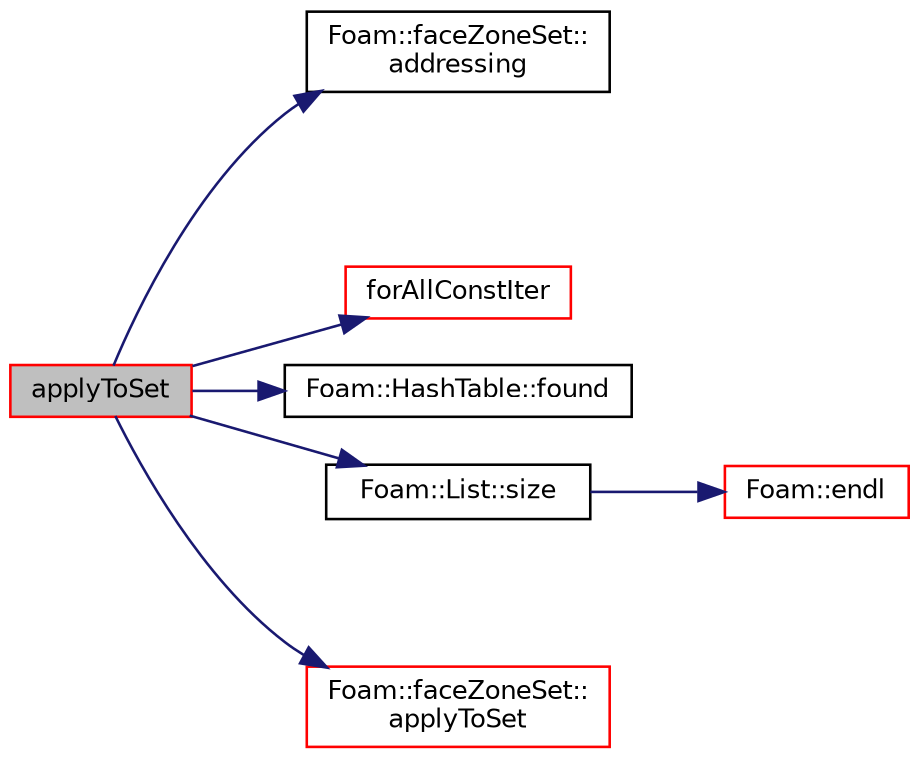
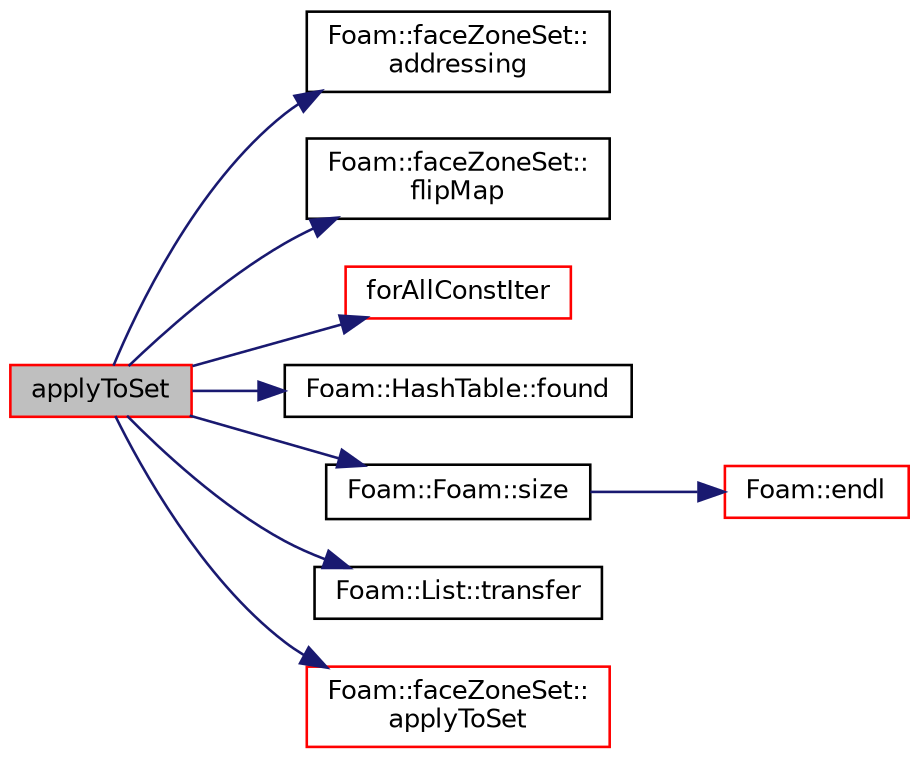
node "Foam::faceZoneSet:: flipMap": added
node "Foam::List::size": label "Foam::List::size" -> "Foam::Foam::size"
node "Foam::List::transfer": added
